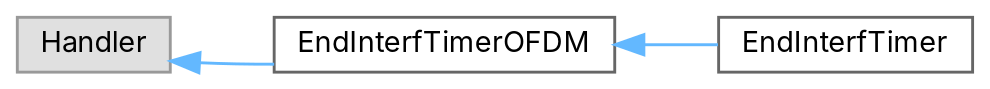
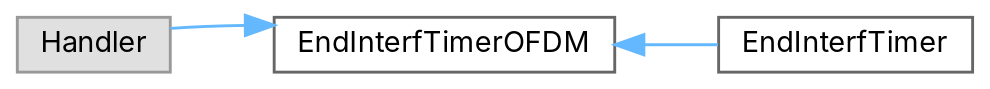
edge "EndInterfTimerOFDM" -> "Handler": reversed
